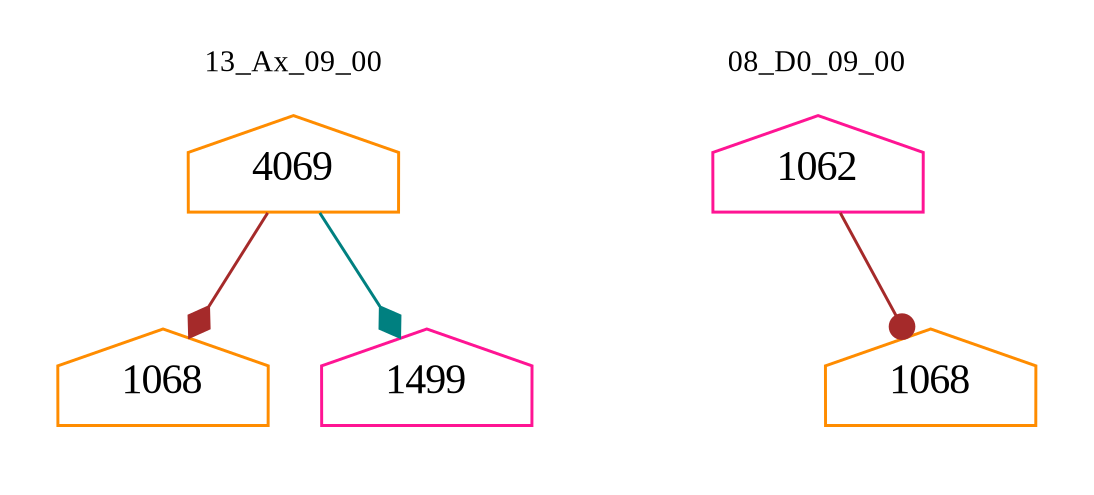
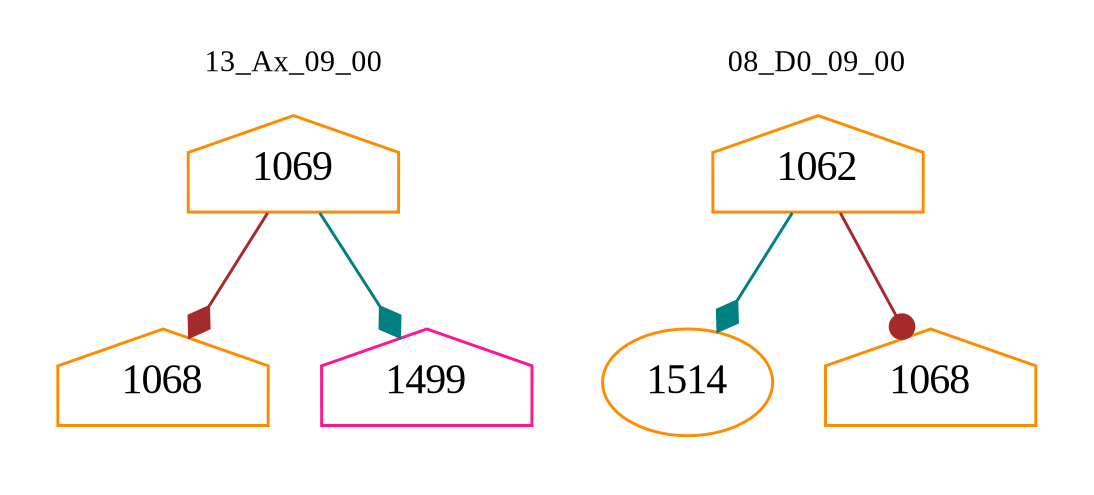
node "4069": label "4069" -> "1069"
node "1062": color deeppink -> darkorange
node "1514": added
